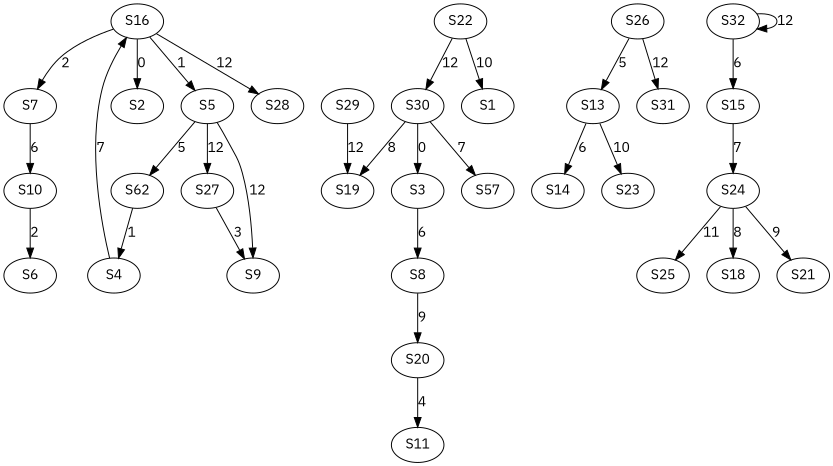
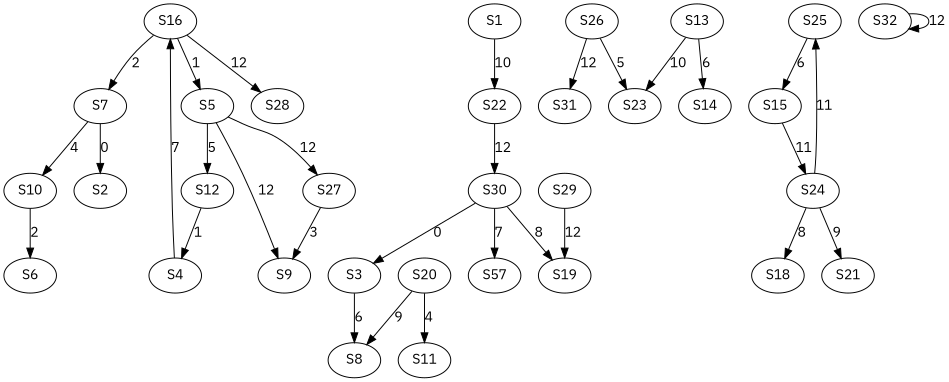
edge "S16" -> "S2": now "S7" -> "S2"
edge "S22" -> "S1": reversed
edge "S26" -> "S13": now "S26" -> "S23"
edge "S32" -> "S15": now "S25" -> "S15"
edge "S7" -> "S10": label "6" -> "4"
edge "S15" -> "S24": label "7" -> "11"
node "S62": label "S62" -> "S12"
edge "S8" -> "S20": reversed
